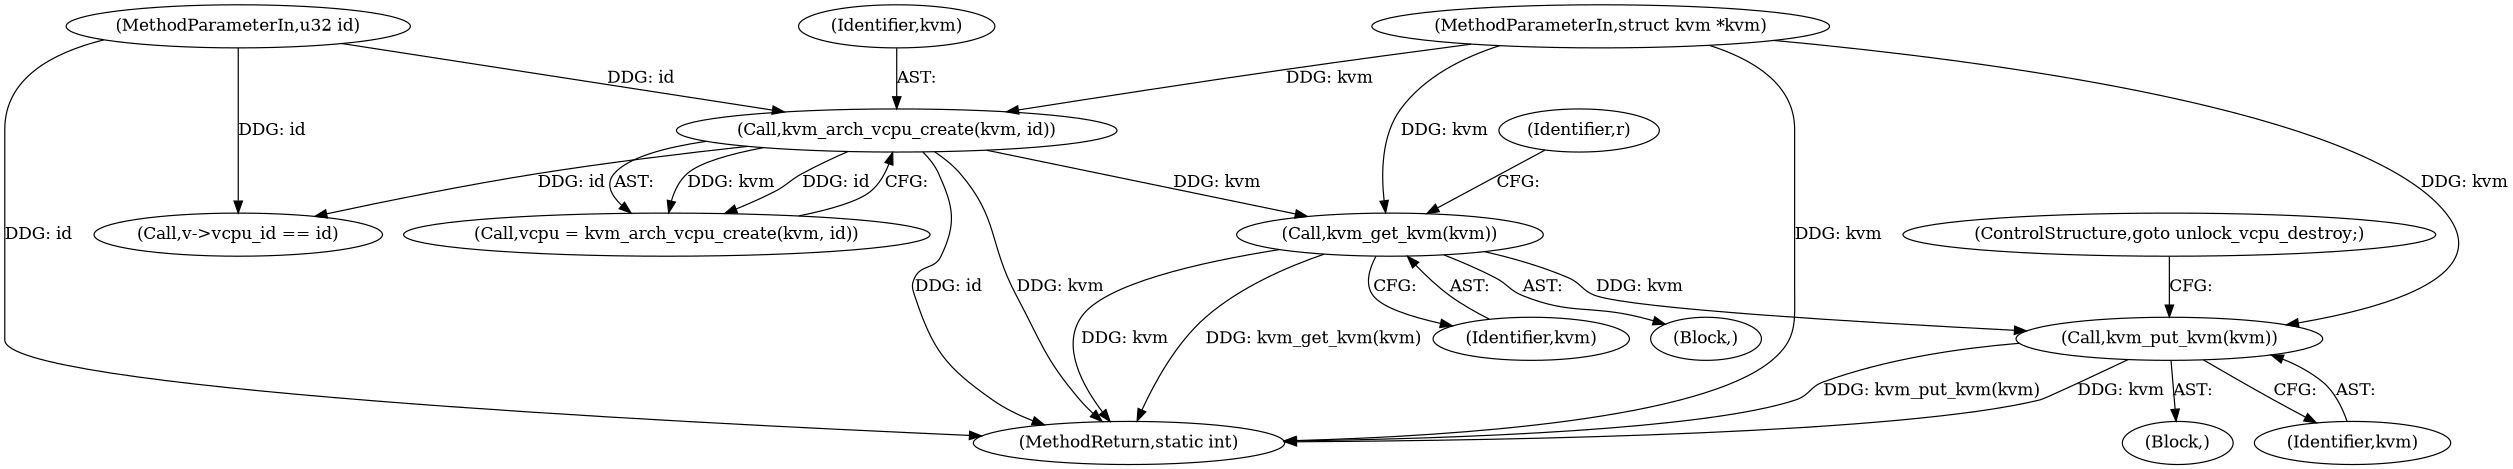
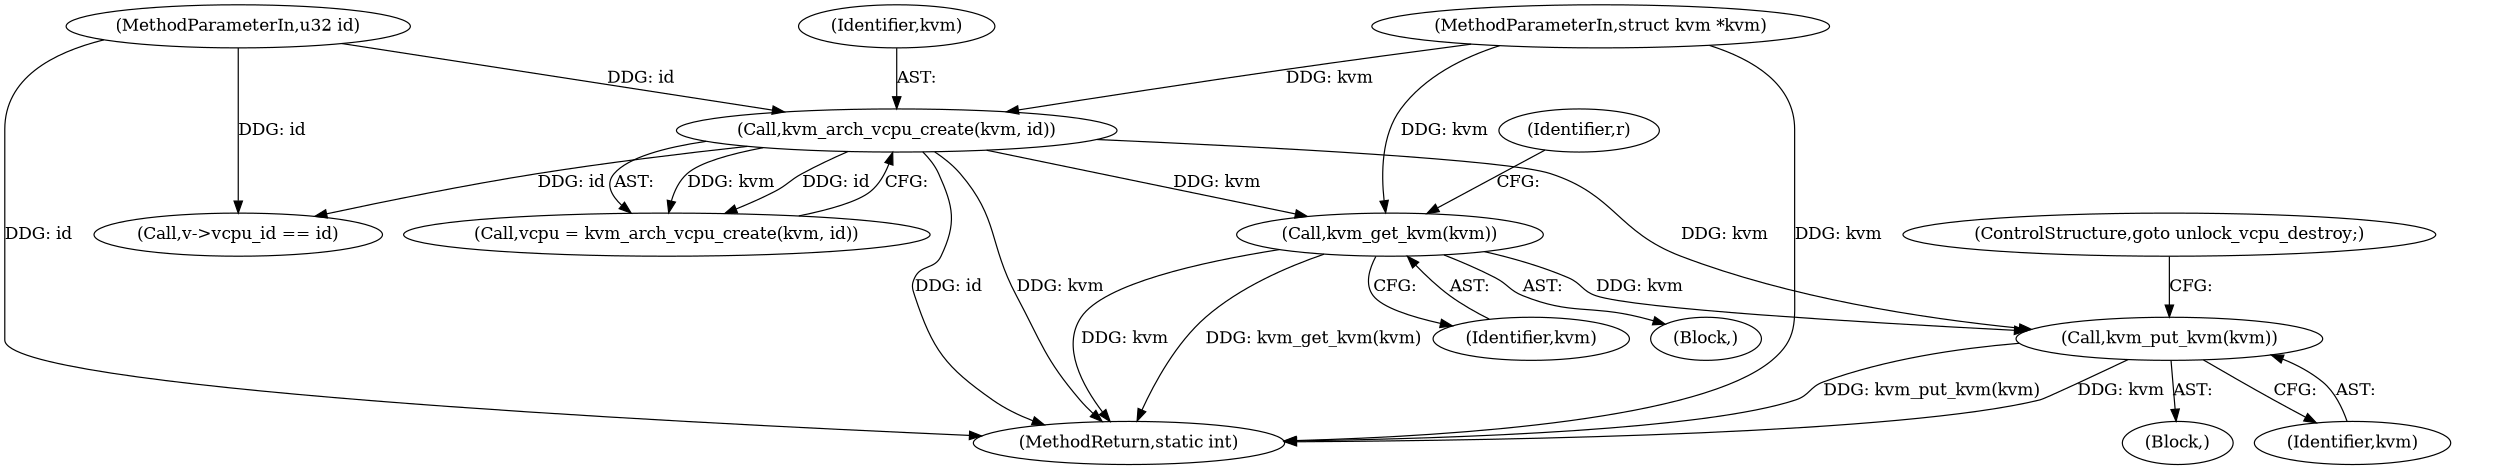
edge "(MethodParameterIn,struct kvm *kvm)" -> "(Call,kvm_put_kvm(kvm))": now "(Call,kvm_arch_vcpu_create(kvm, id))" -> "(Call,kvm_put_kvm(kvm))"
